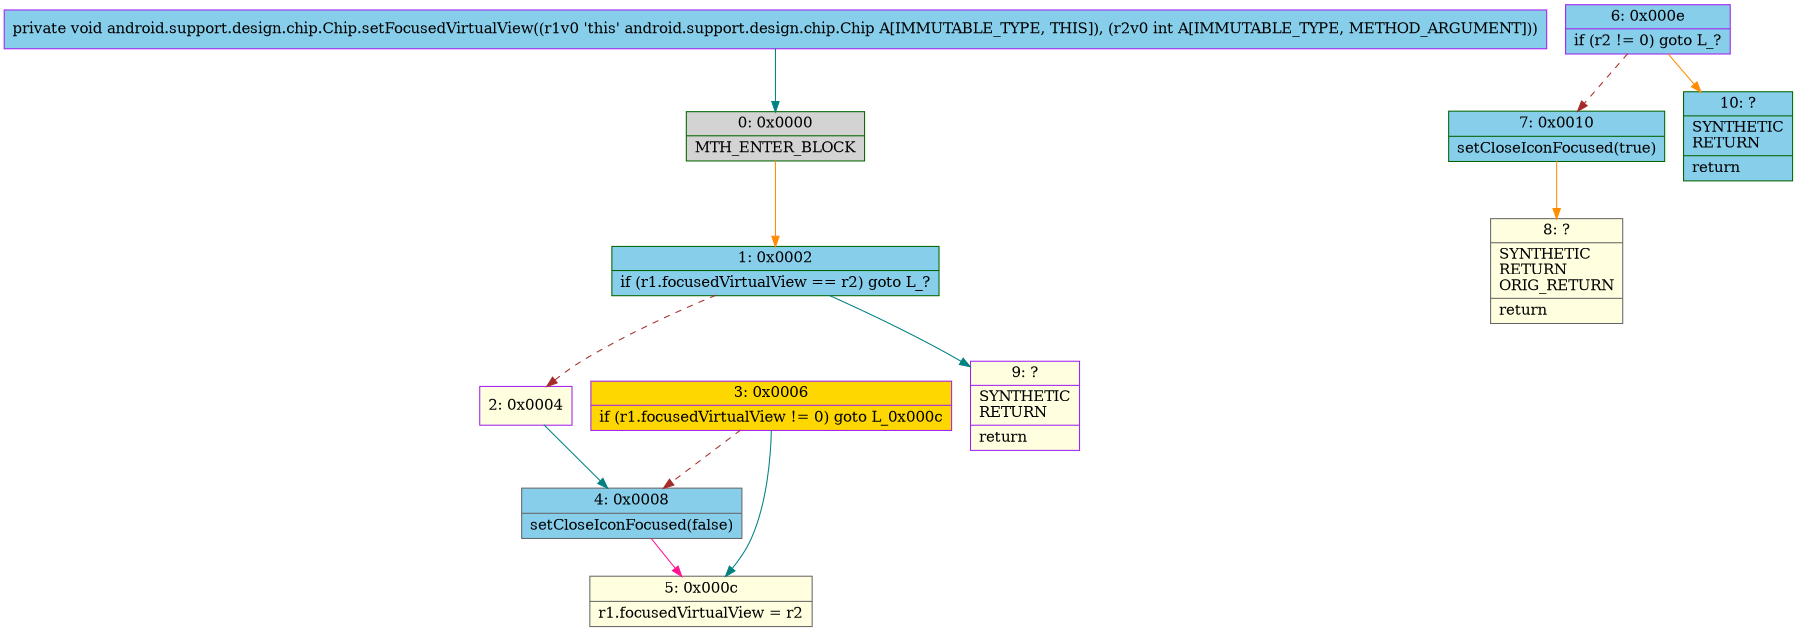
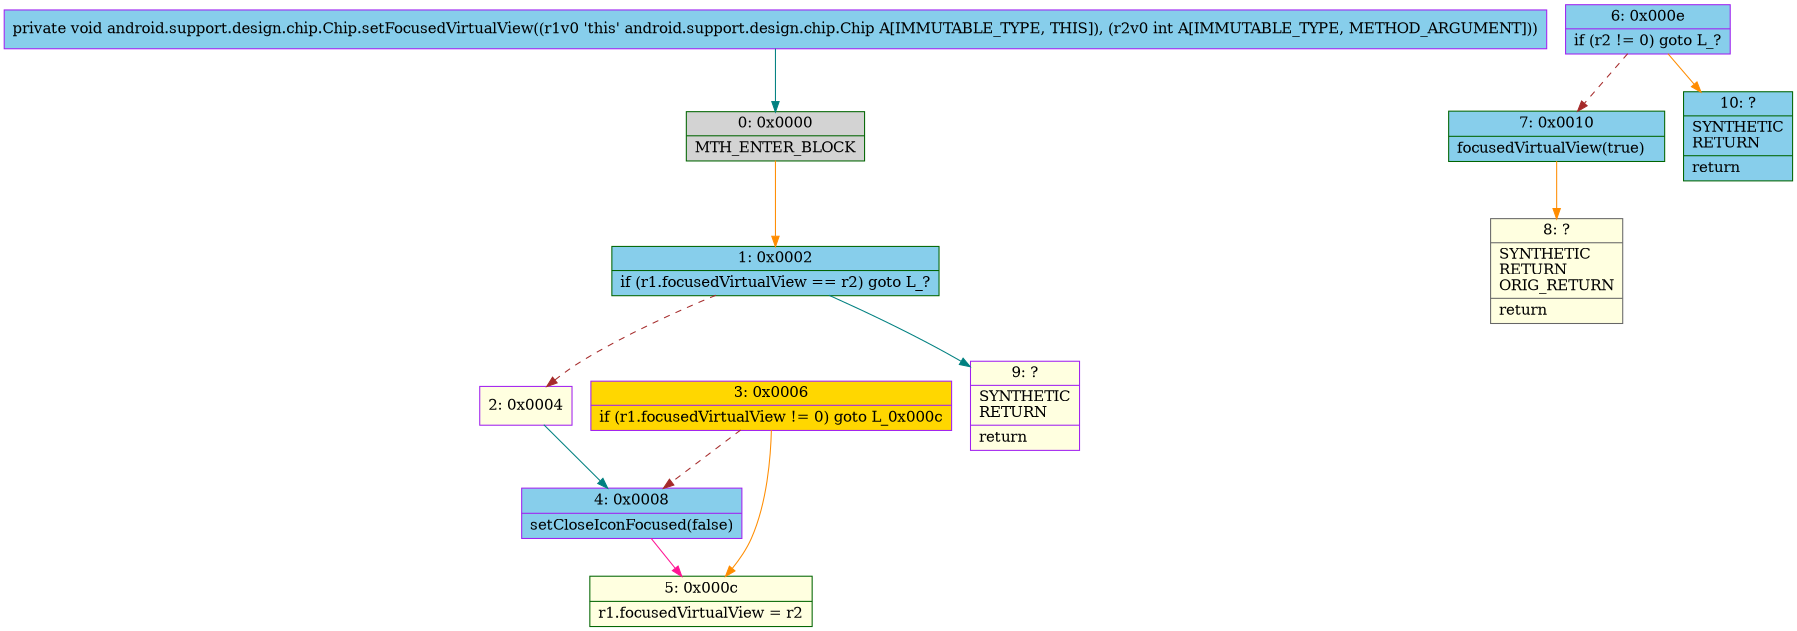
node "7: 0x0010": text "setCloseIconFocused(true)" -> "focusedVirtualView(true)"
edge "3: 0x0006" -> "5: 0x000c": color teal -> darkorange
node "4: 0x0008": color gray40 -> purple
node "5: 0x000c": color gray40 -> darkgreen
